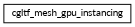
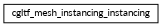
node "cgltf_mesh_gpu_instancing": label "cgltf_mesh_gpu_instancing" -> "cgltf_mesh_instancing_instancing"
